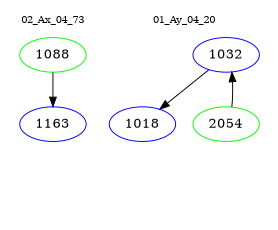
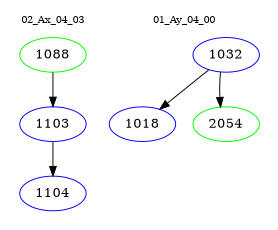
cluster "02_Ax_04_73": label "02_Ax_04_73" -> "02_Ax_04_03"
cluster "01_Ay_04_20": label "01_Ay_04_20" -> "01_Ay_04_00"
edge "2054" -> "1032": reversed
node "1163": label "1163" -> "1103"
node "1104": added
